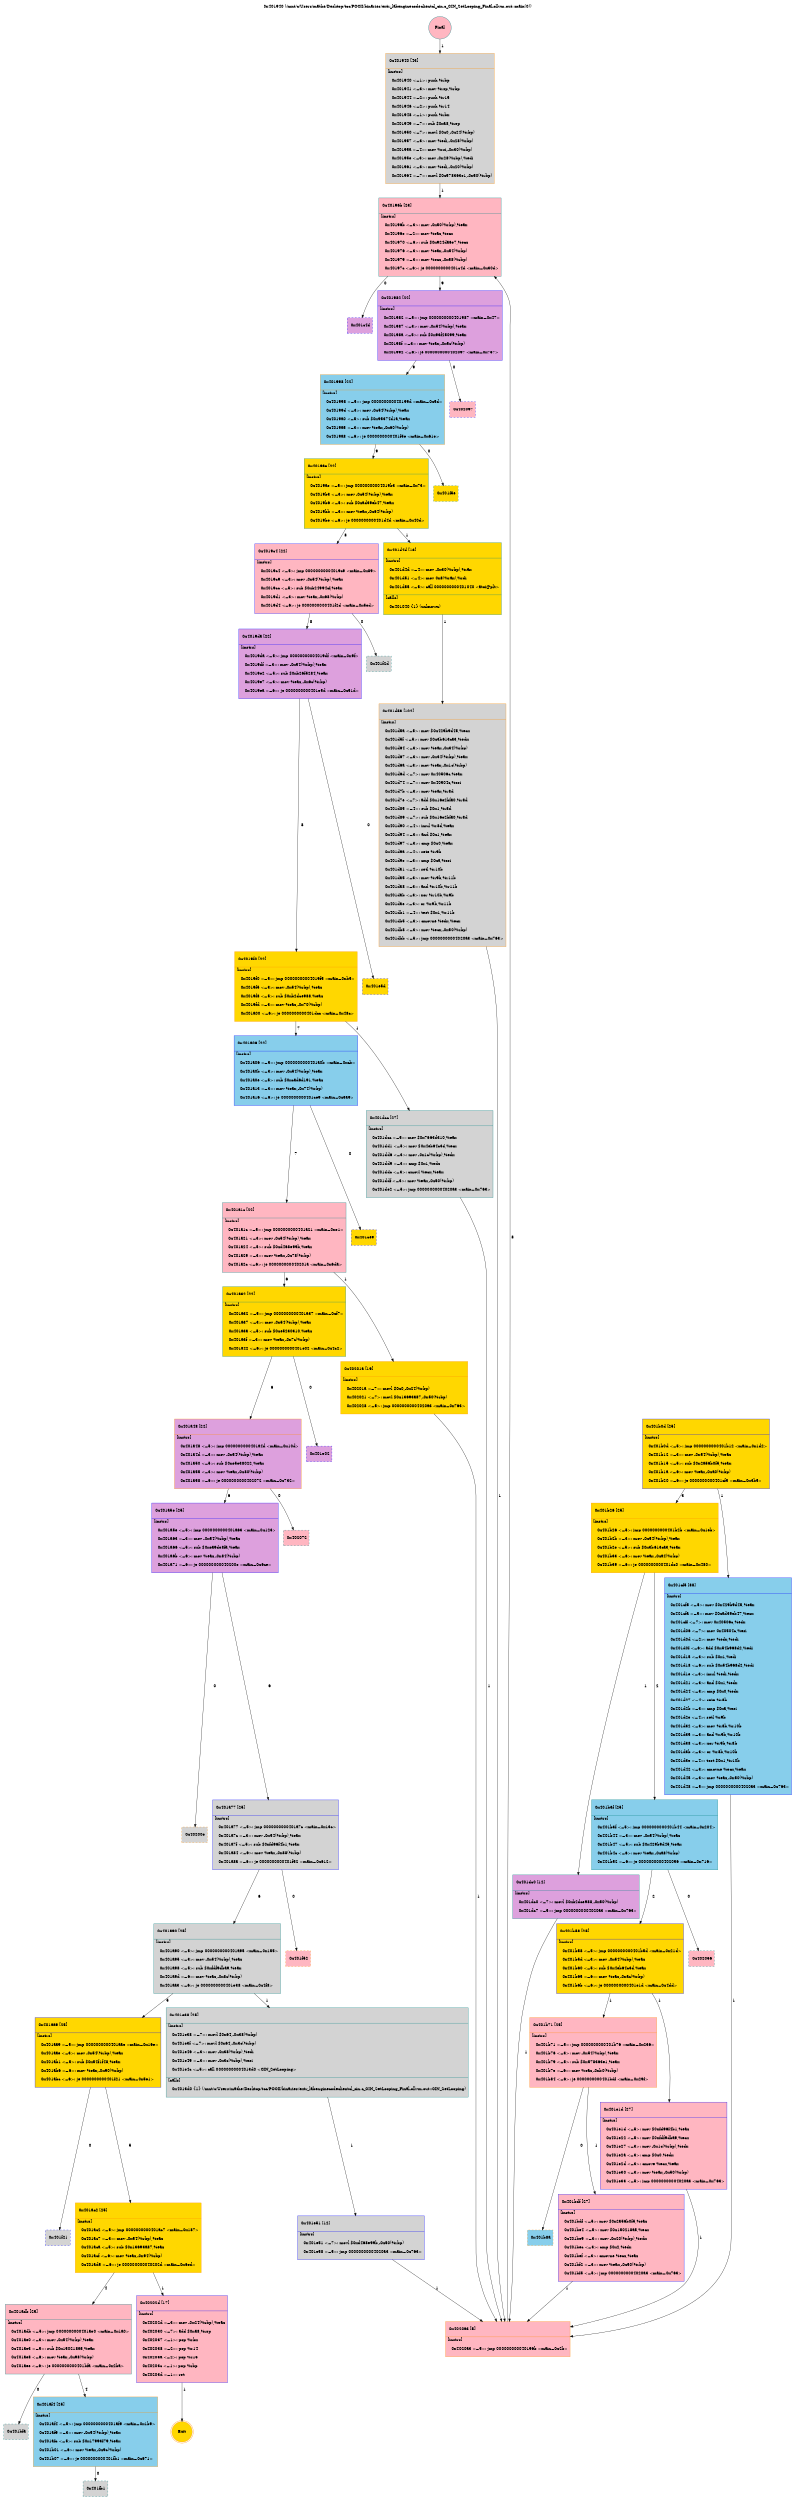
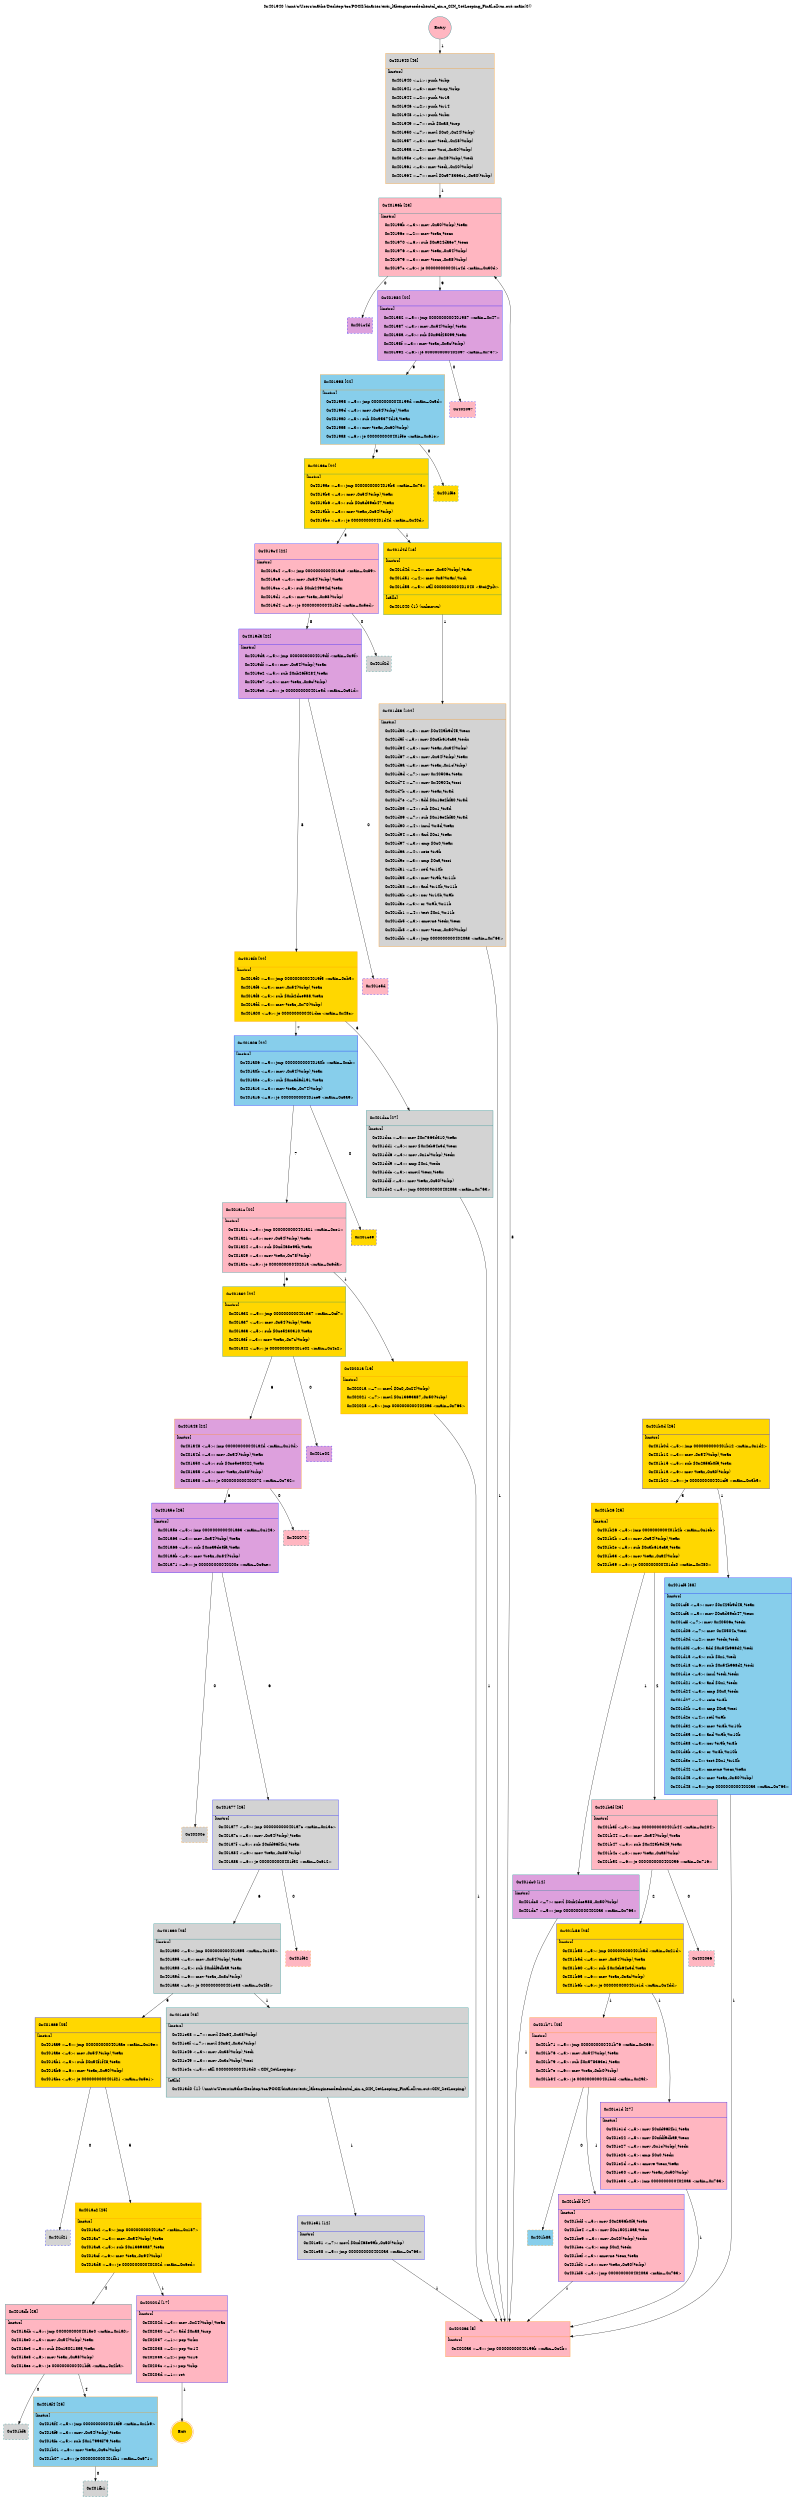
node "Final": label "Final" -> "Entry"
node "0x401e5d": fillcolor gold -> lightpink
edge "0x4019f0 [22]" -> "0x401dcc [27]": label " 1" -> " 3"
node "0x401b3f [25]": fillcolor skyblue -> lightpink
